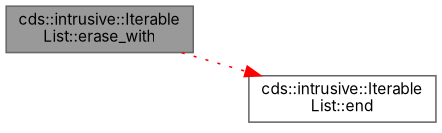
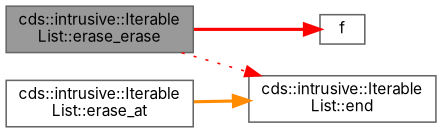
node "cds::intrusive::Iterable List::erase_with": label "cds::intrusive::Iterable List::erase_with" -> "cds::intrusive::Iterable List::erase_erase"
node "f": added
node "cds::intrusive::Iterable List::erase_at": added
